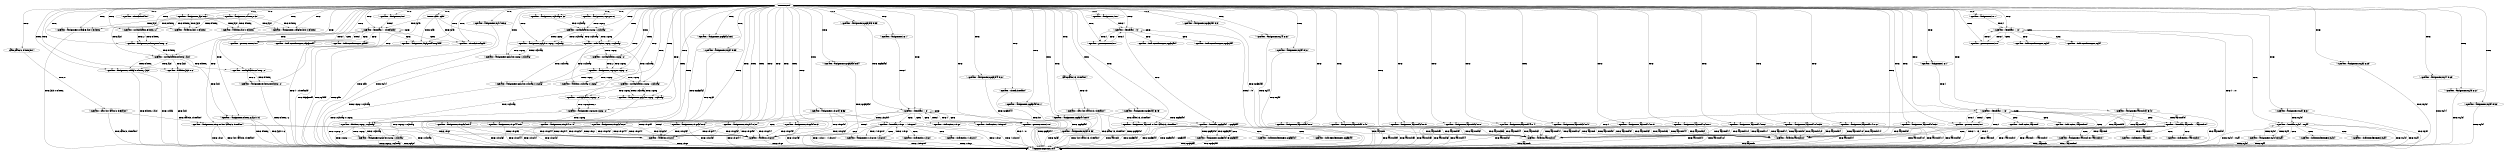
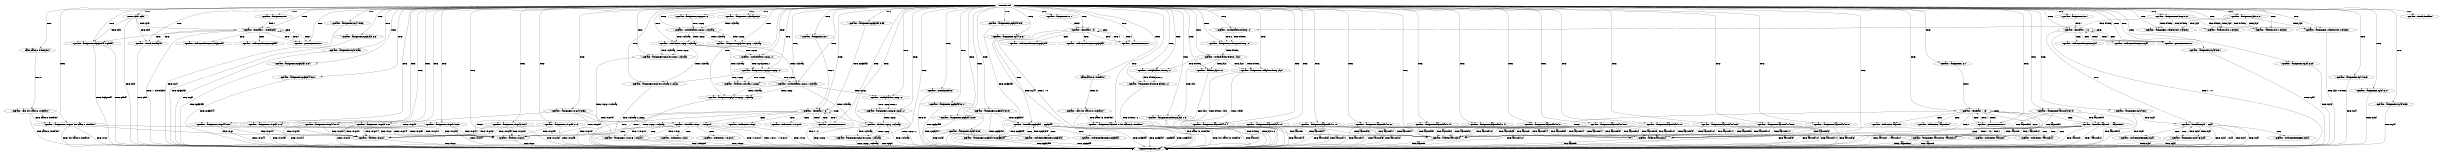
edge "(<operator>.assignment,jbjsi = 37)" -> "(<operator>.multiplication,erkottq * jbjsi)": removed, label "DDG: jbjsi"
edge "(<operator>.assignment,aajuzmb[8] = 31)" -> "(METHOD_RETURN,void)": removed, label "DDG: aajuzmb[8]"
